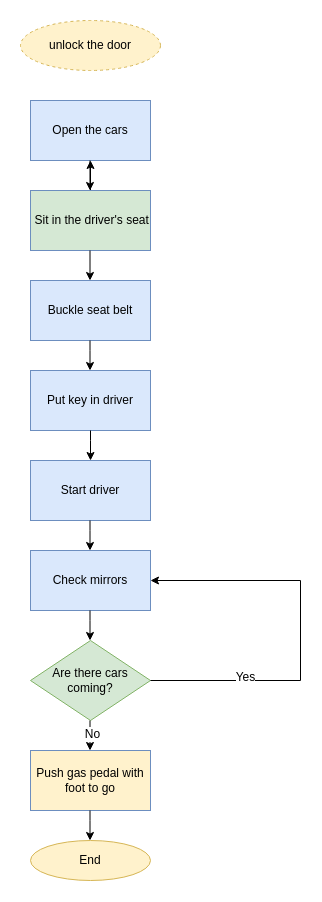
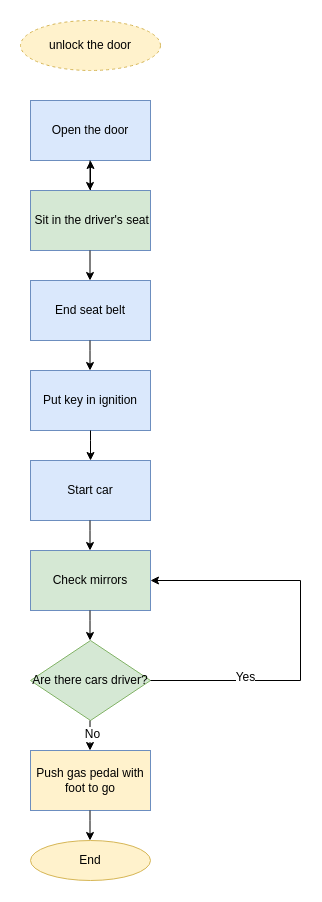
node "Open the cars": label "Open the cars" -> "Open the door"
node "Buckle seat belt": label "Buckle seat belt" -> "End seat belt"
node "Put key in driver": label "Put key in driver" -> "Put key in ignition"
node "Start driver": label "Start driver" -> "Start car"
node "Check mirrors": fillcolor #dae8fc -> #d5e8d4
node "Are there cars coming?": label "Are there cars coming?" -> "Are there cars driver?"
